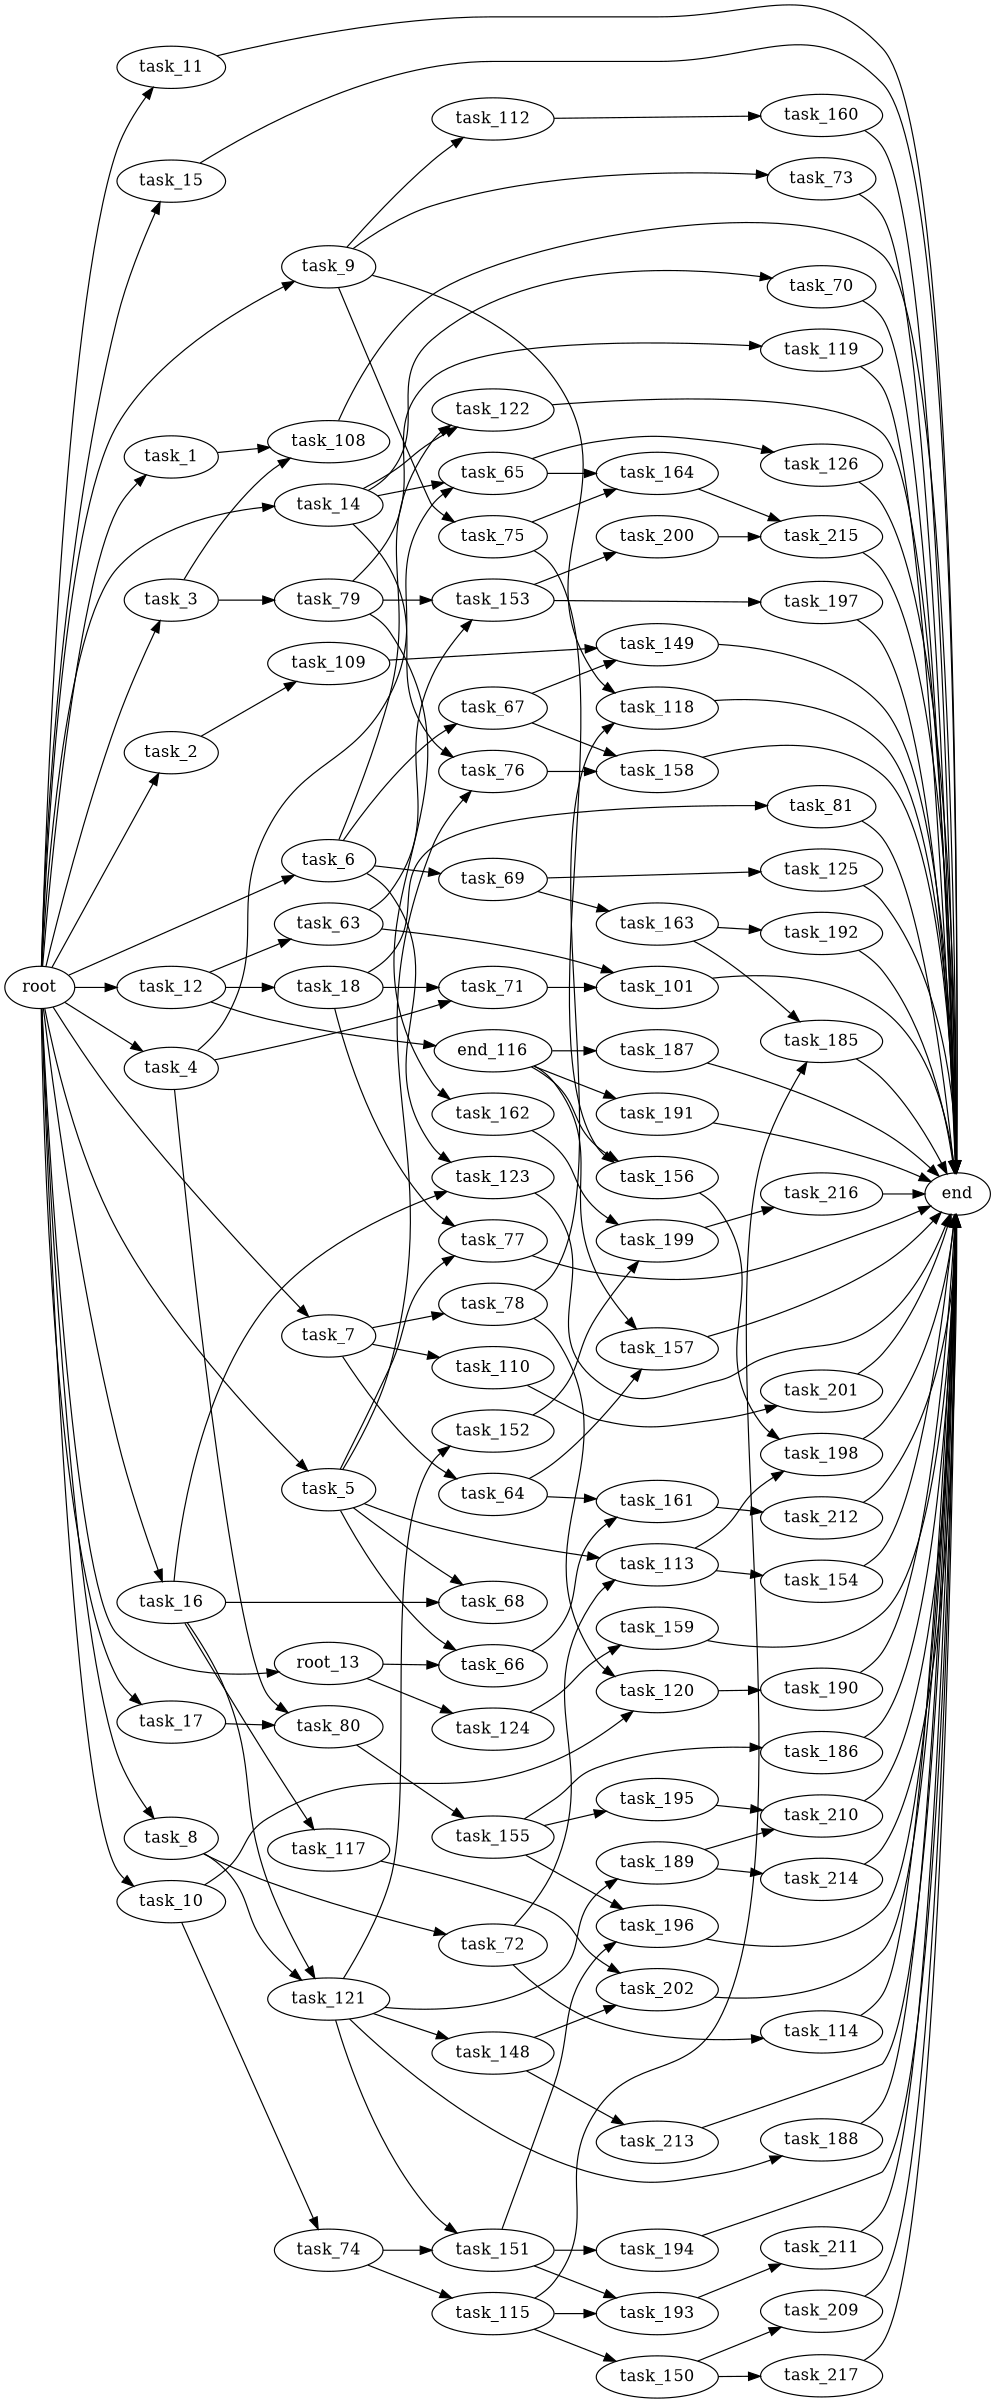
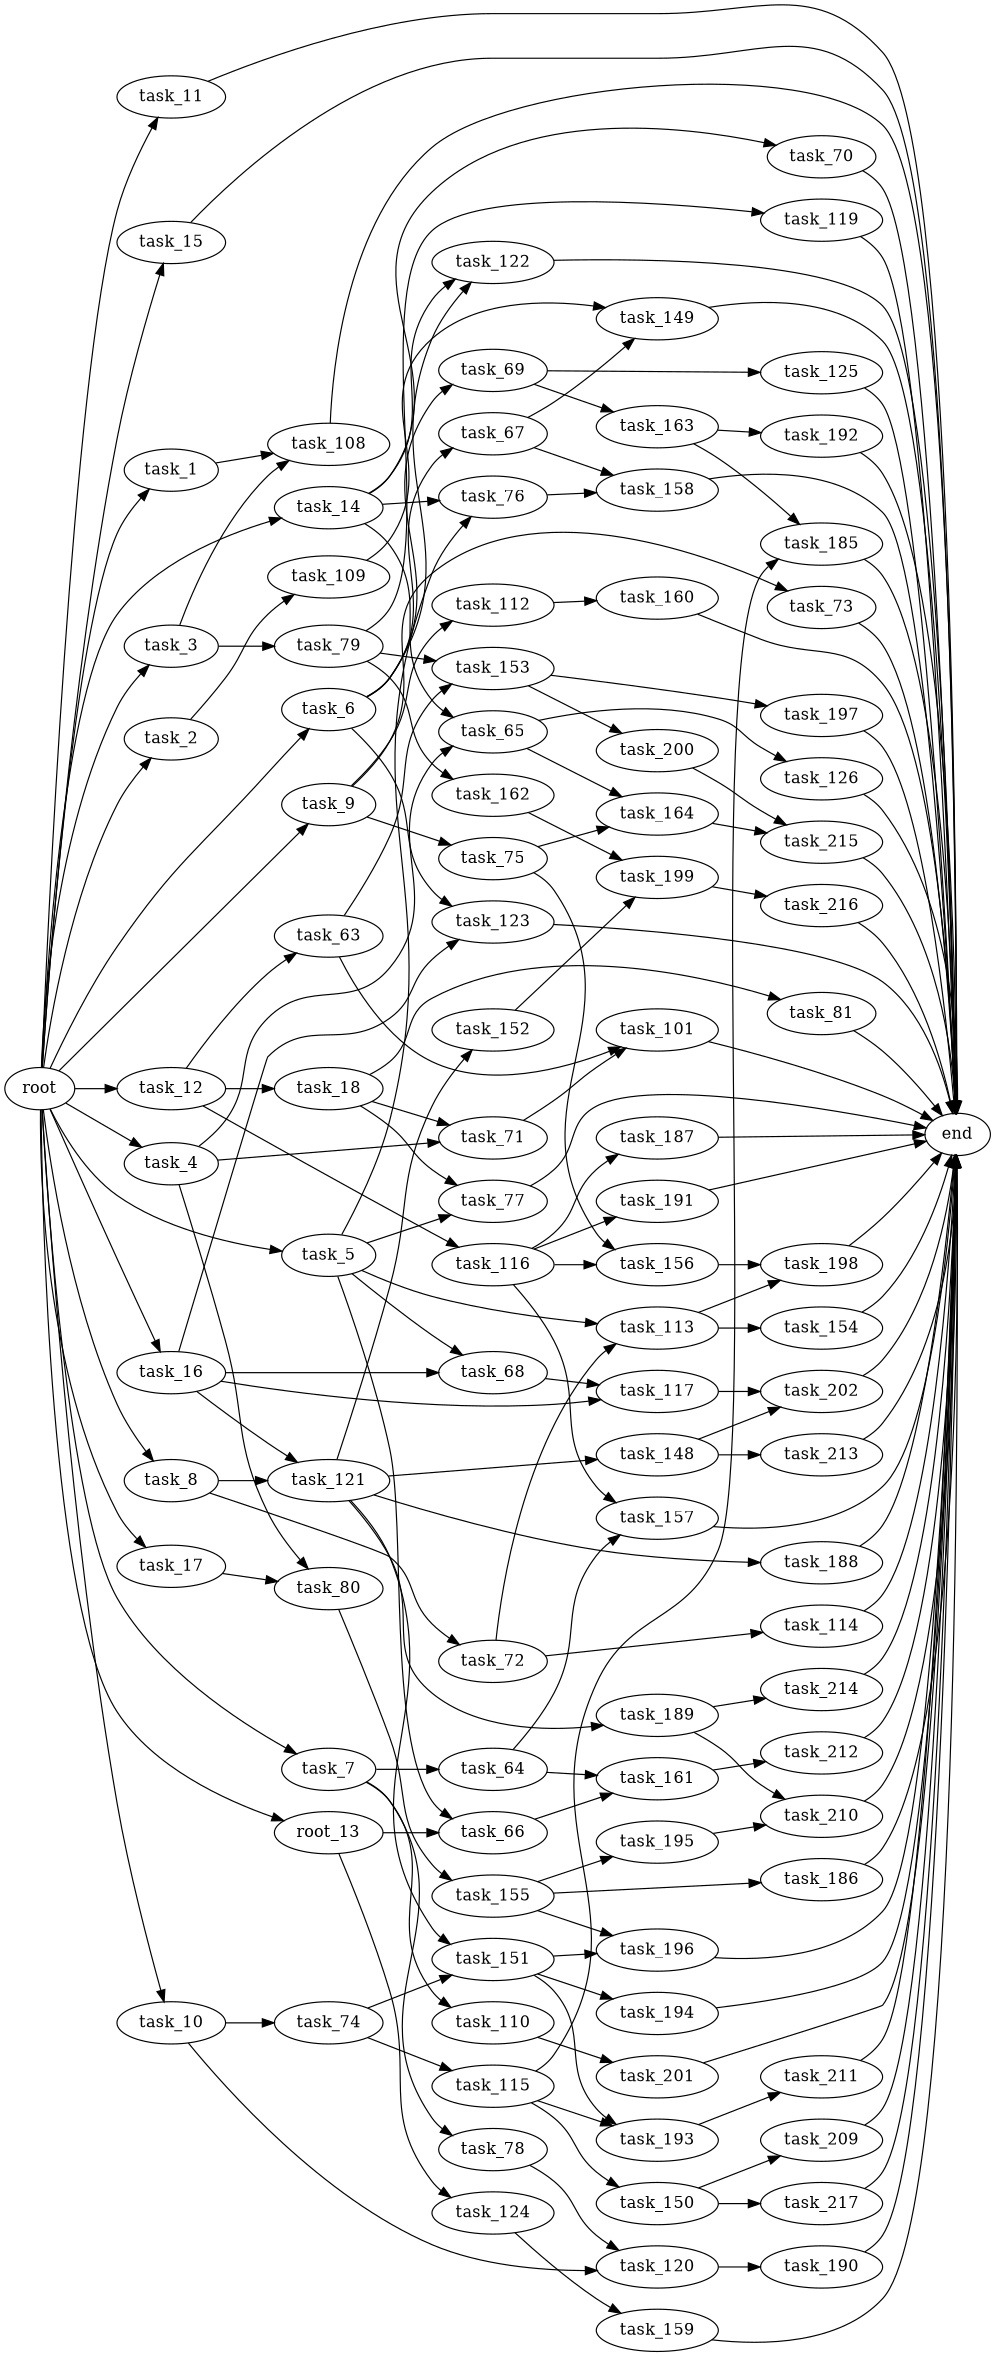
node "task_118": removed
node "end_116": label "end_116" -> "task_116"
edge "task_68" -> "task_117": added
